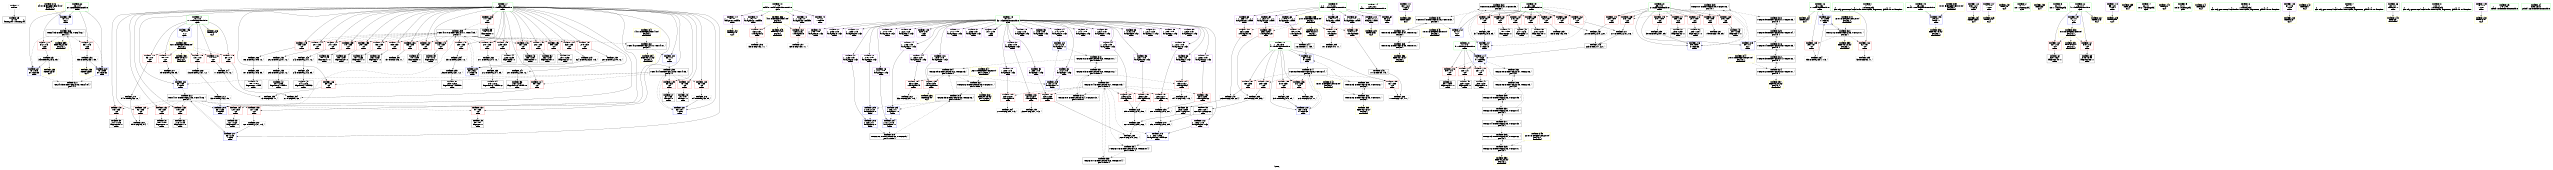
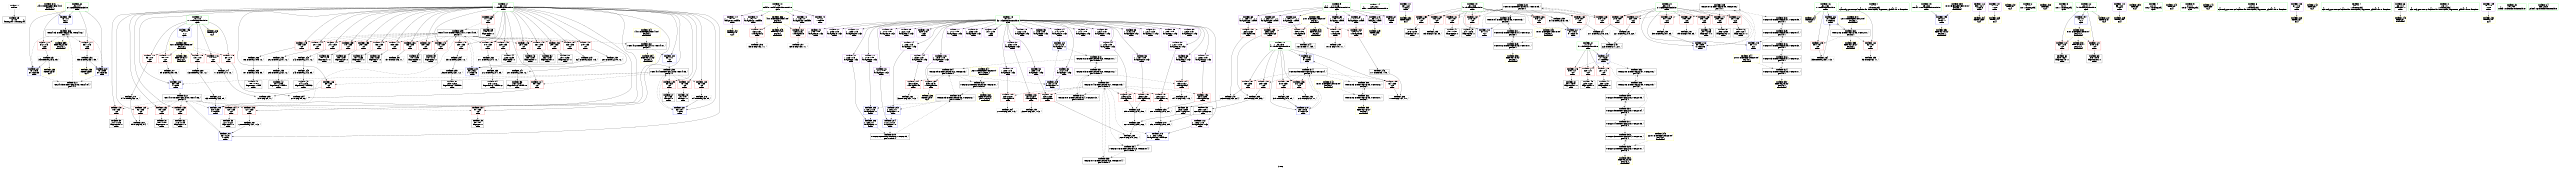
edge "NodeID: 166" -> "NodeID: 259": now "NodeID: 328" -> "NodeID: 259"
